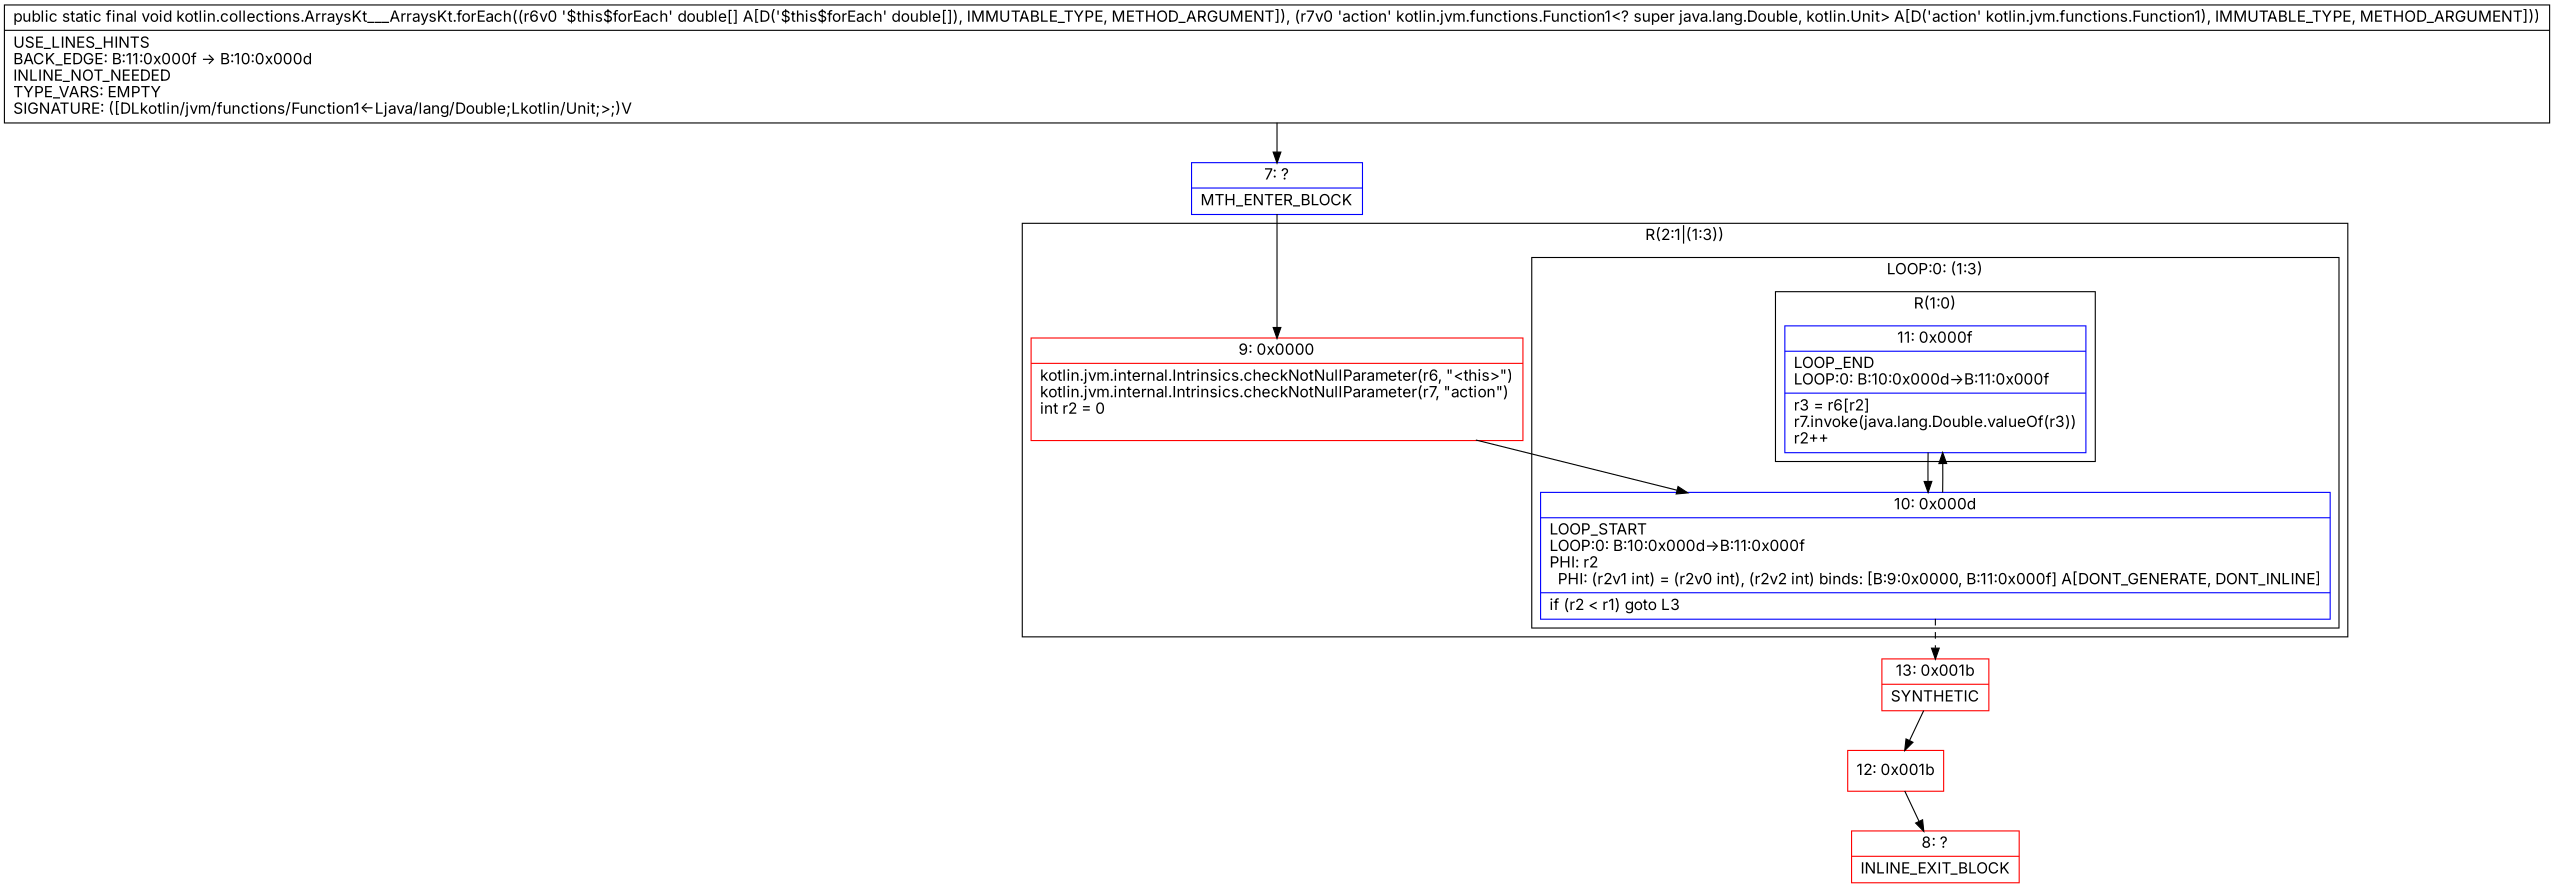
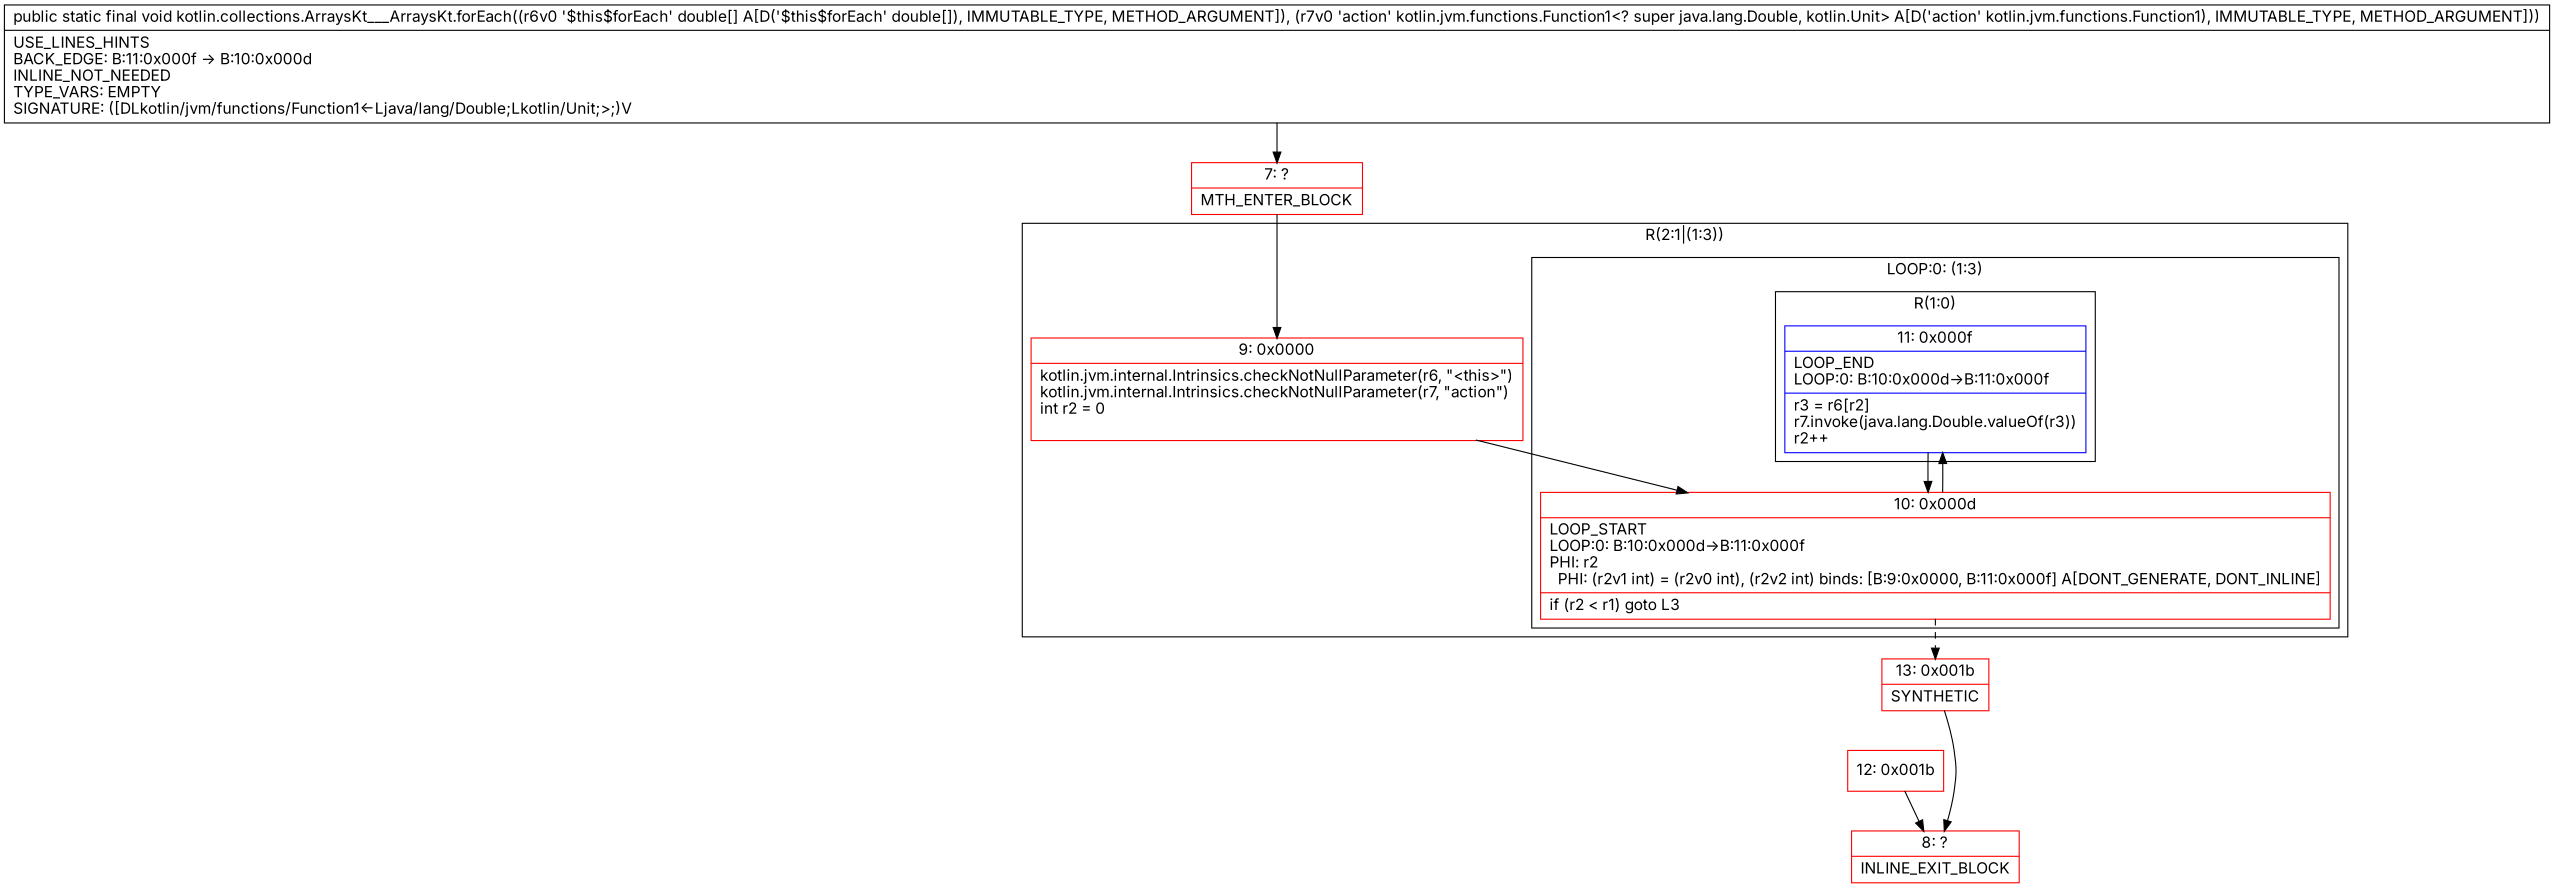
node "7: ?": color blue -> red
node "10: 0x000d": color blue -> red
edge "13: 0x001b" -> "12: 0x001b": now "13: 0x001b" -> "8: ?"
